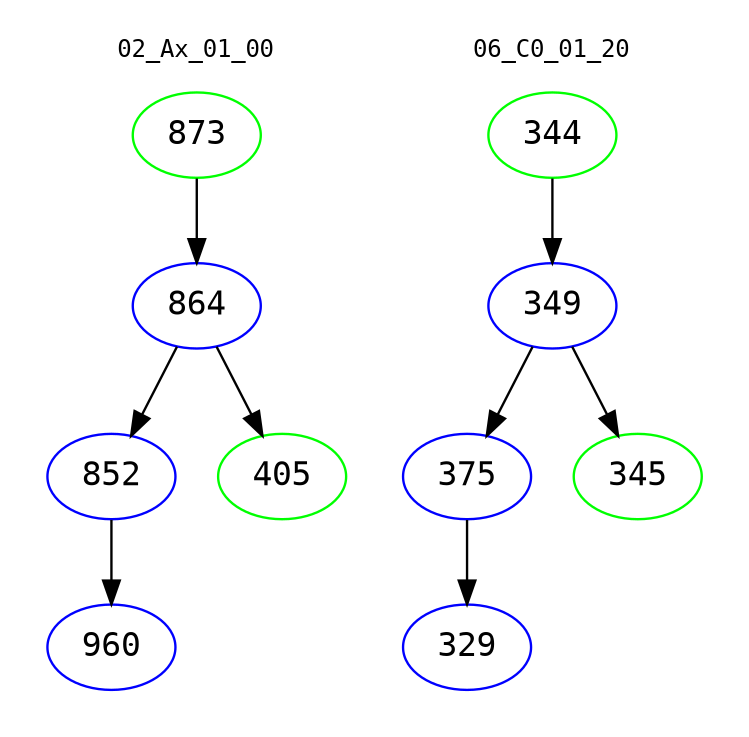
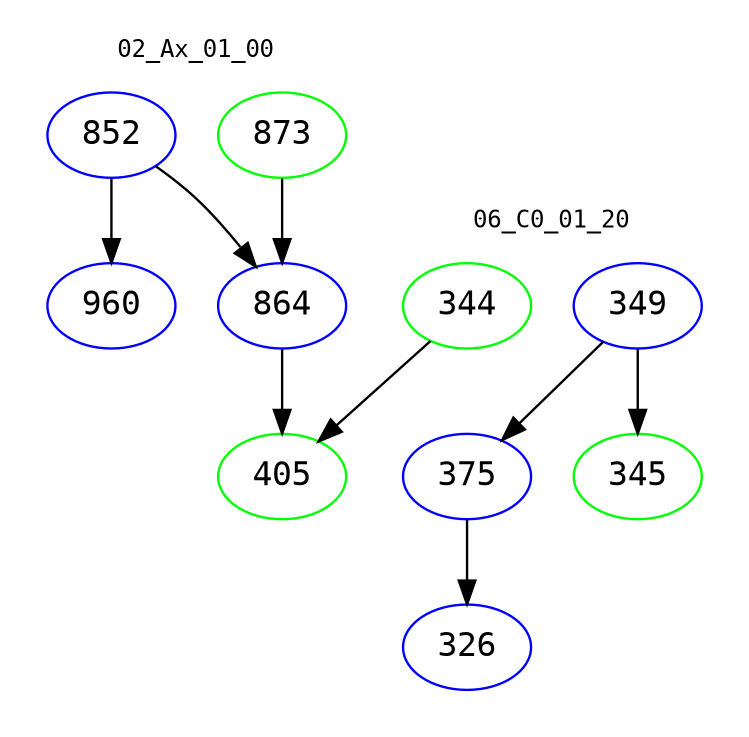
edge "344" -> "349": now "344" -> "405"
edge "864" -> "852": reversed
node "329": label "329" -> "326"
